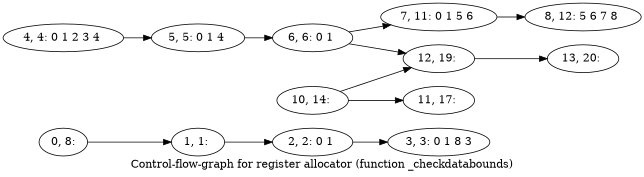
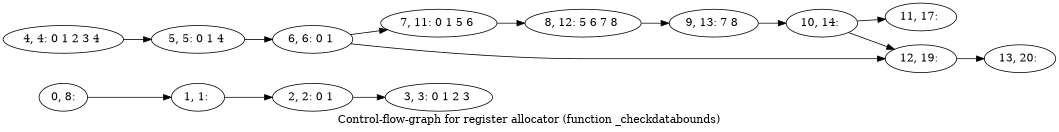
node "9, 13: 7 8": added
node "3, 3: 0 1 8 3": label "3, 3: 0 1 8 3" -> "3, 3: 0 1 2 3"
